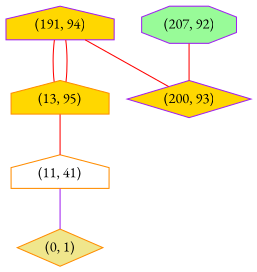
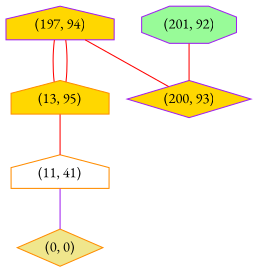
node "(191, 94)": label "(191, 94)" -> "(197, 94)"
node "(207, 92)": label "(207, 92)" -> "(201, 92)"
node "(0, 1)": label "(0, 1)" -> "(0, 0)"
